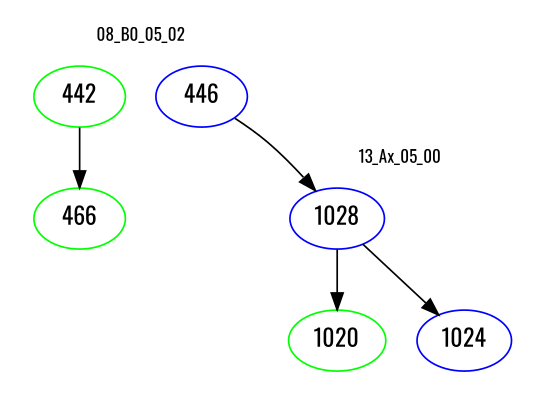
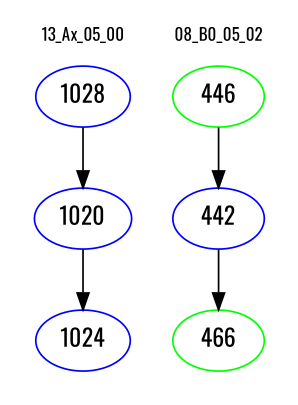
node "442": color green -> blue
node "446": color blue -> green
edge "446" -> "1028": now "446" -> "442"
edge "1028" -> "1024": now "1020" -> "1024"
node "1020": color green -> blue
